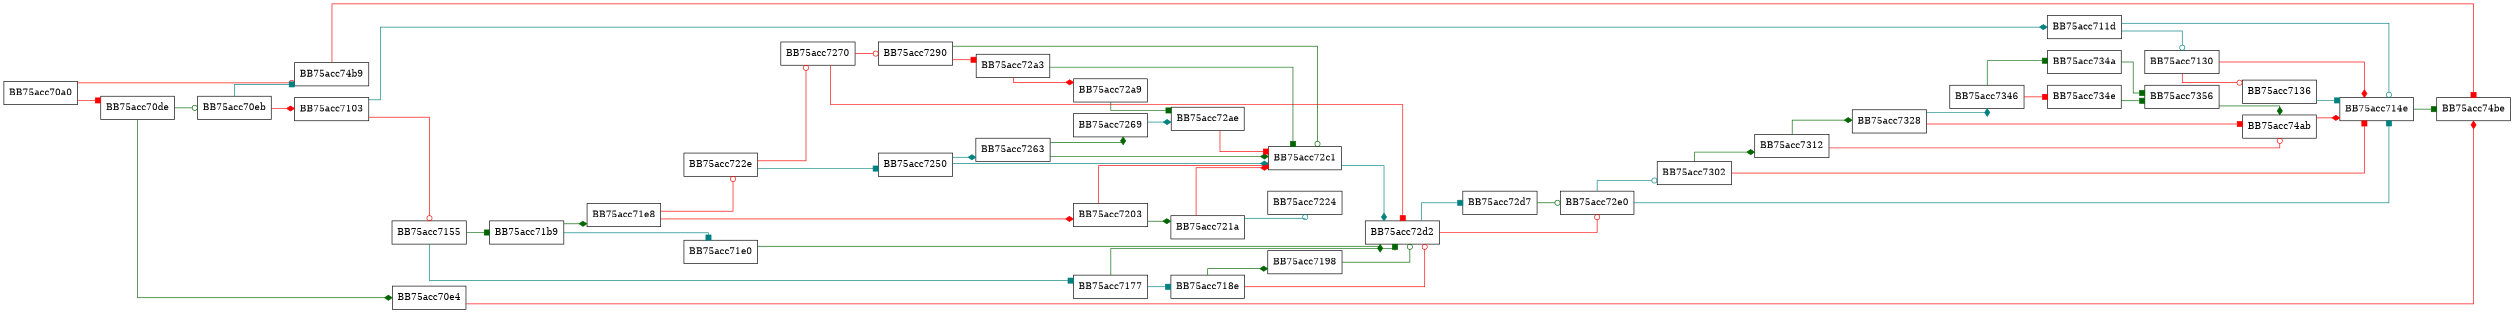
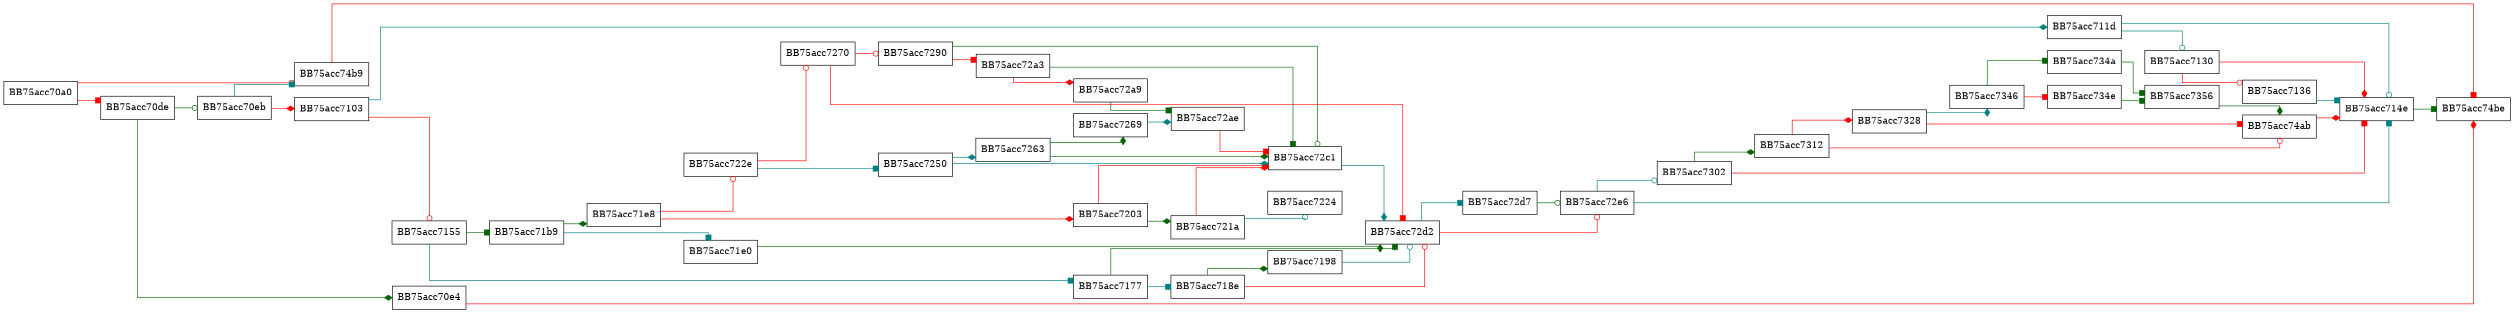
edge "BB75acc7312" -> "BB75acc7328": color darkgreen -> red
node "BB75acc72e0": label "BB75acc72e0" -> "BB75acc72e6"
edge "BB75acc7198" -> "BB75acc72d2": color darkgreen -> teal
